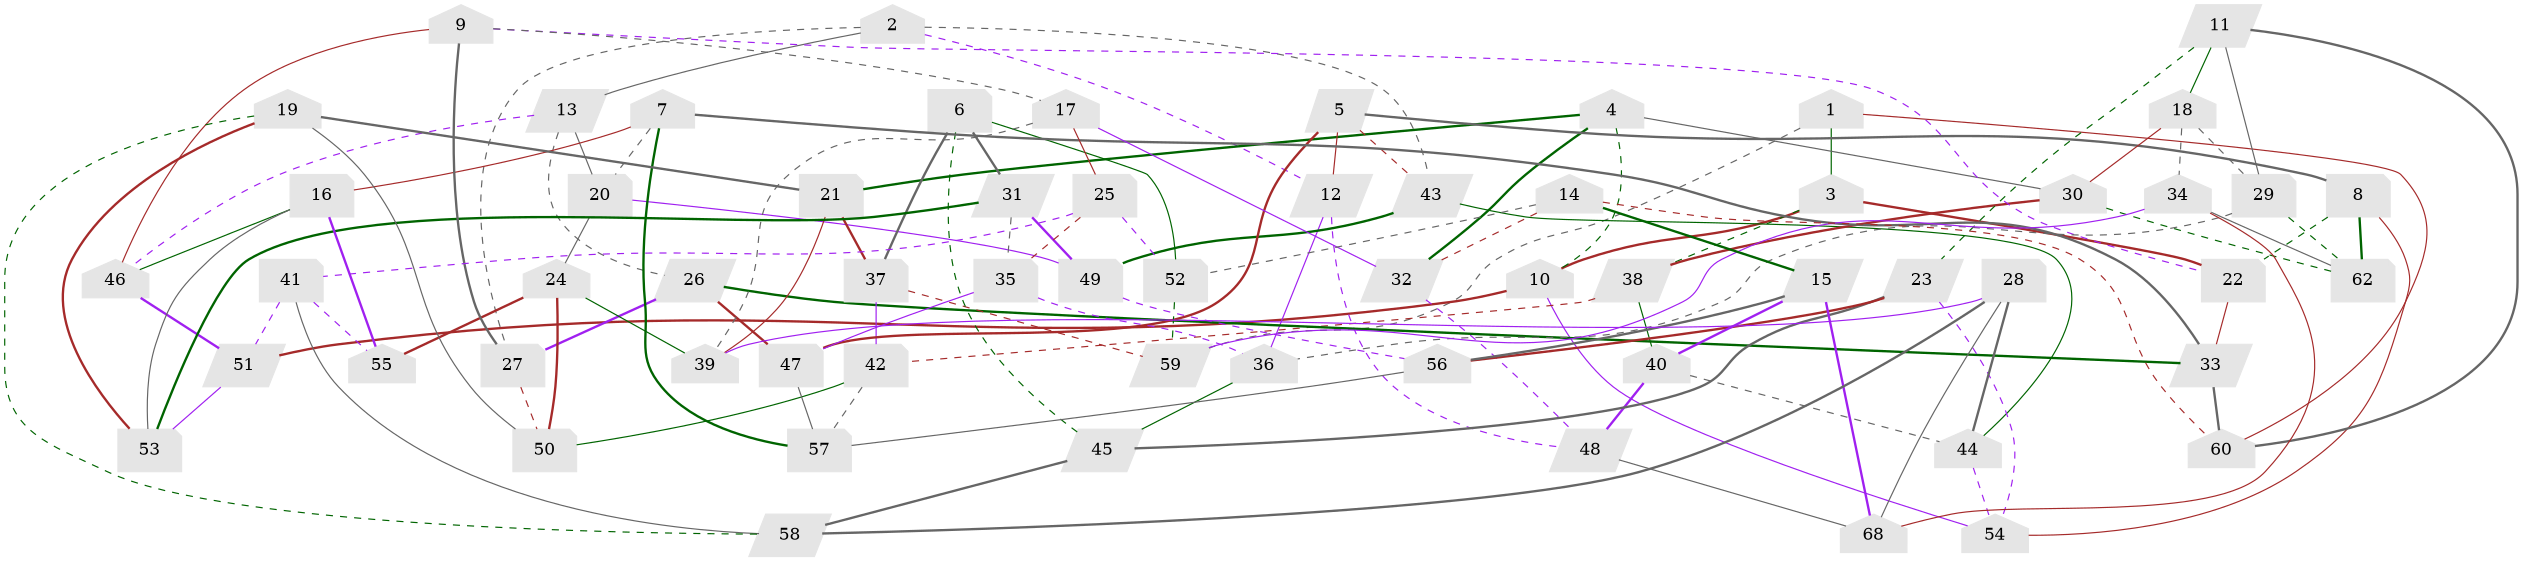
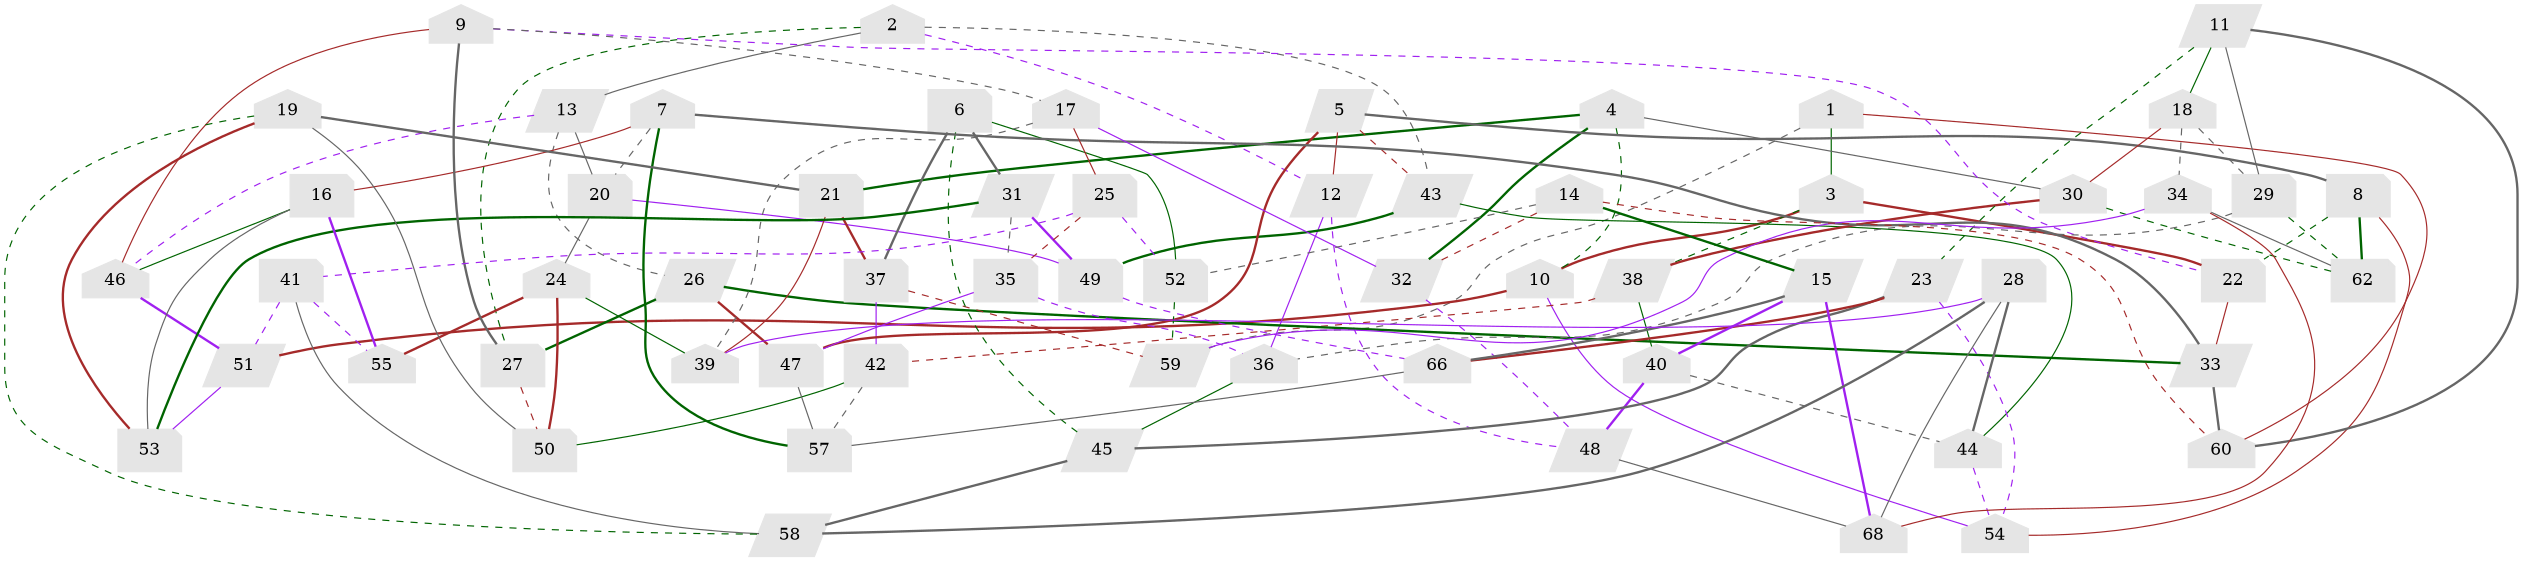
edge "2" -- "27": color gray40 -> darkgreen
edge "26" -- "27": color purple -> darkgreen
node "56": label "56" -> "66"
